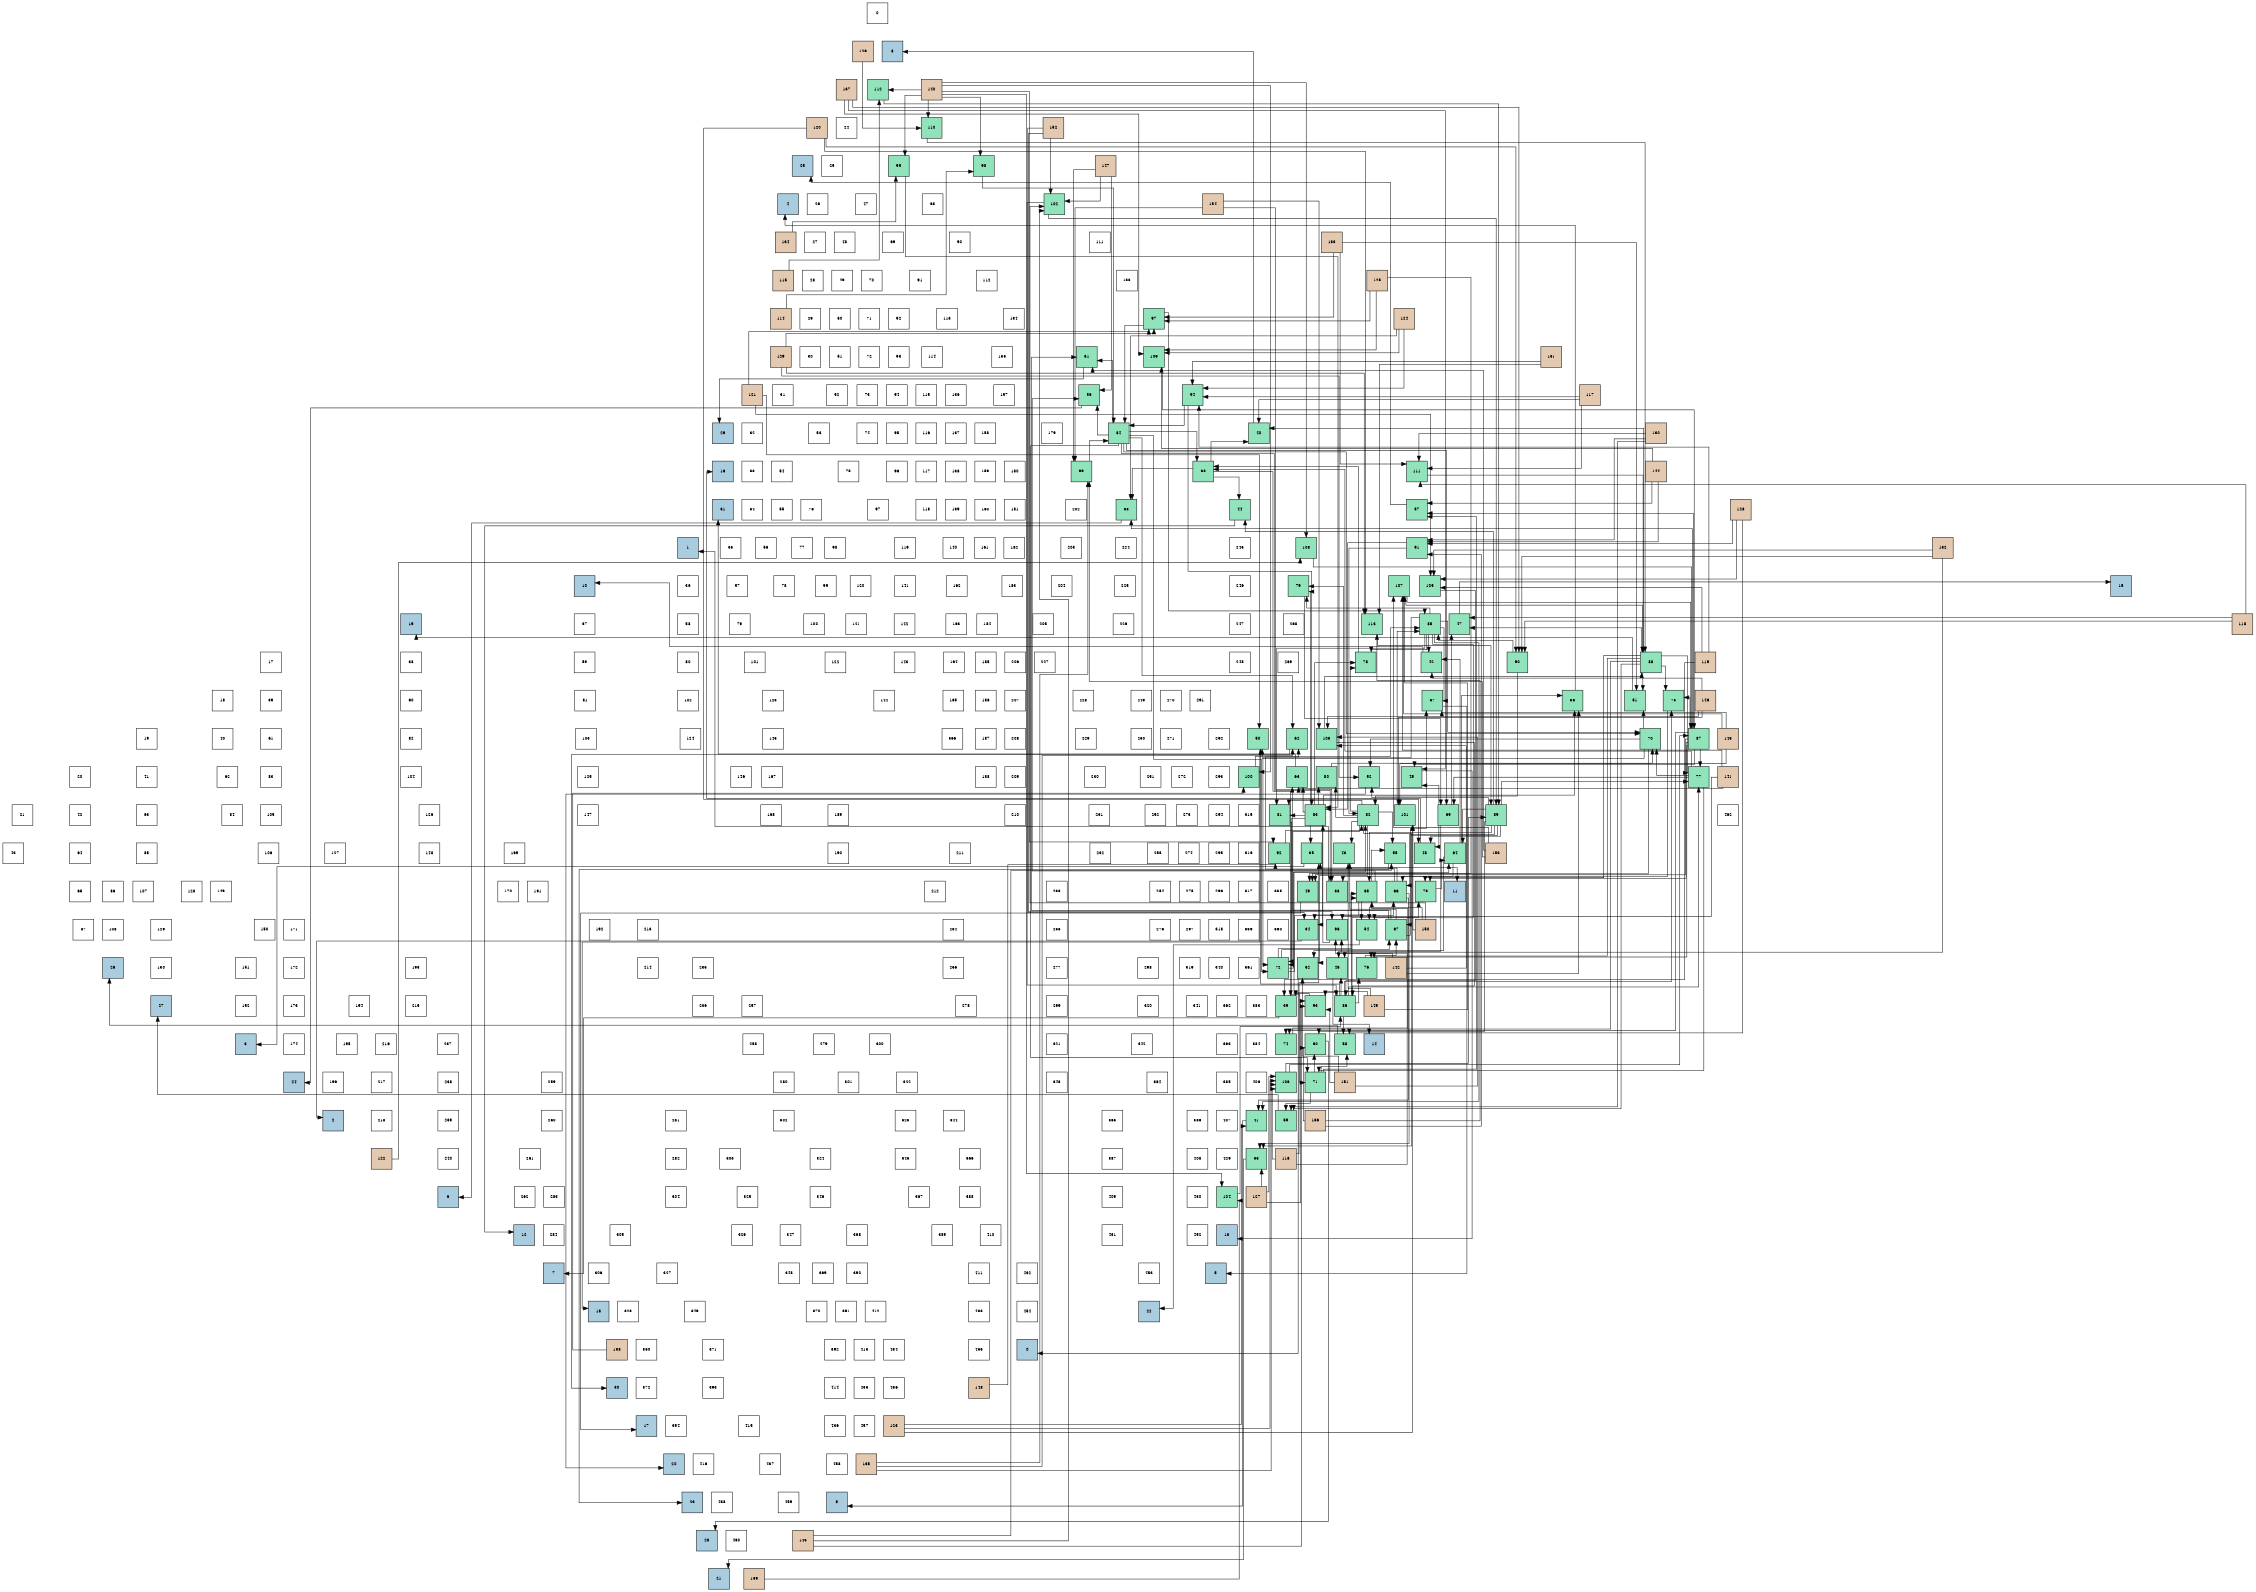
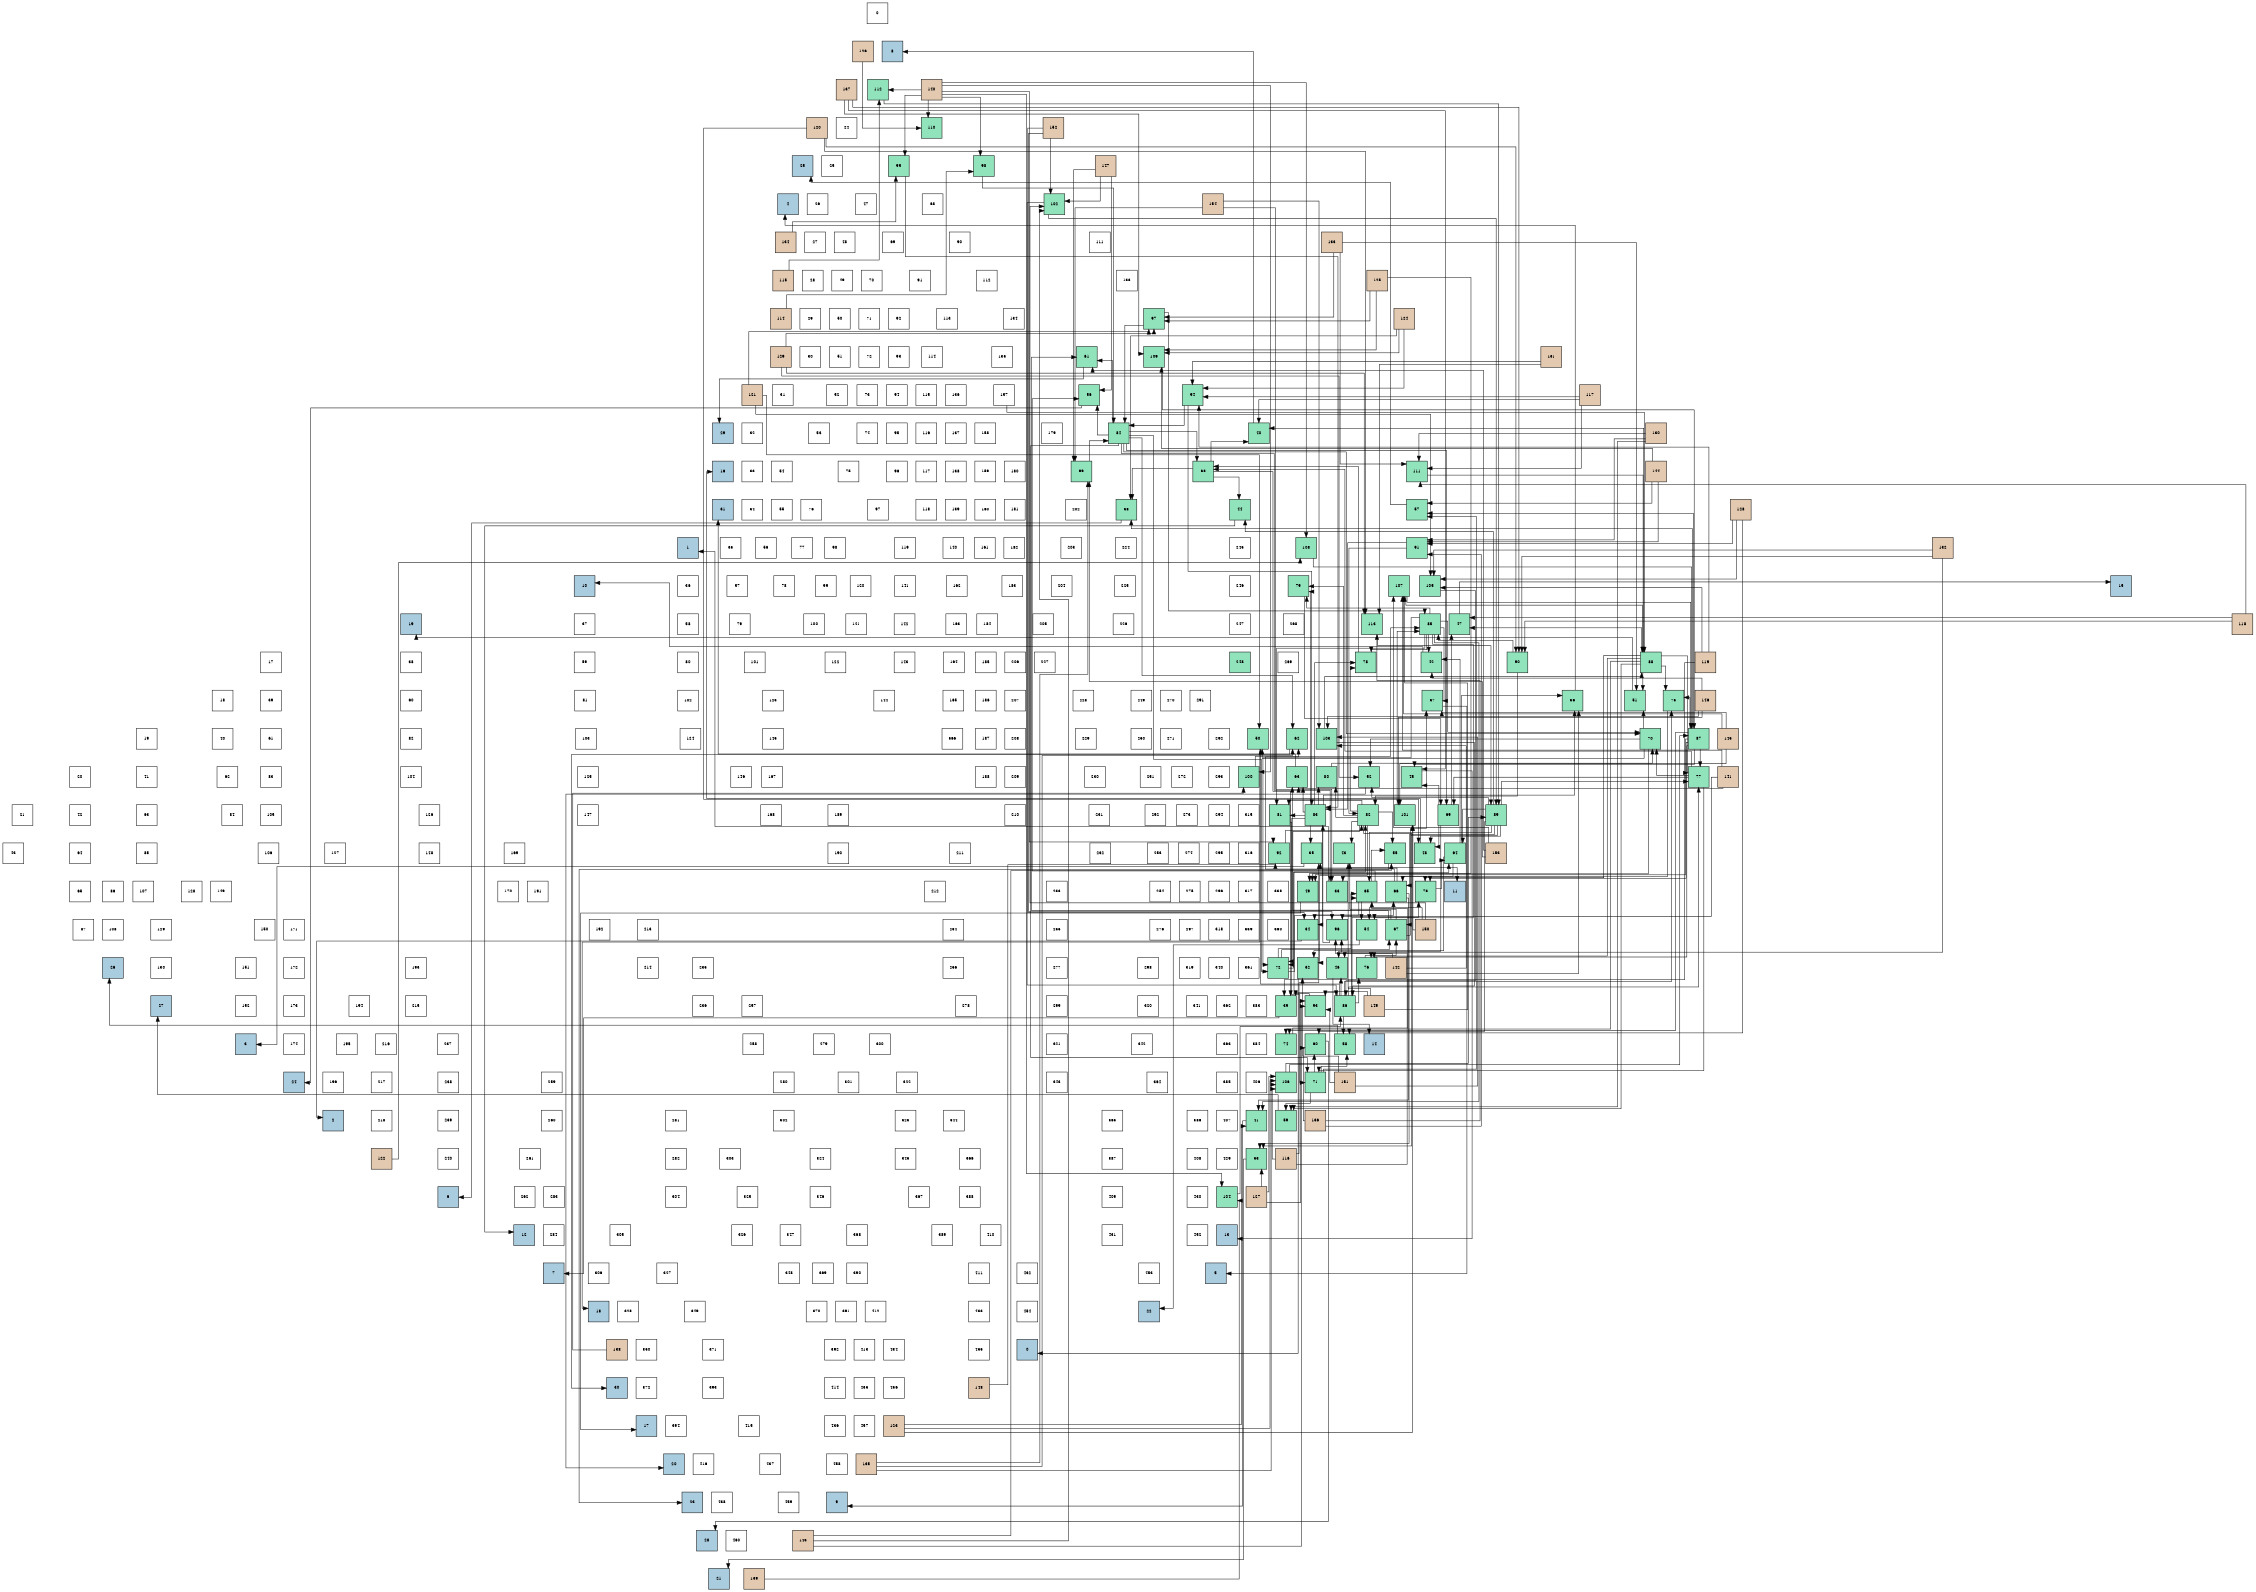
edge "110" -> "88": now "157" -> "88"
node "248": fillcolor #ffffff -> #91e3bb
node "462": removed
